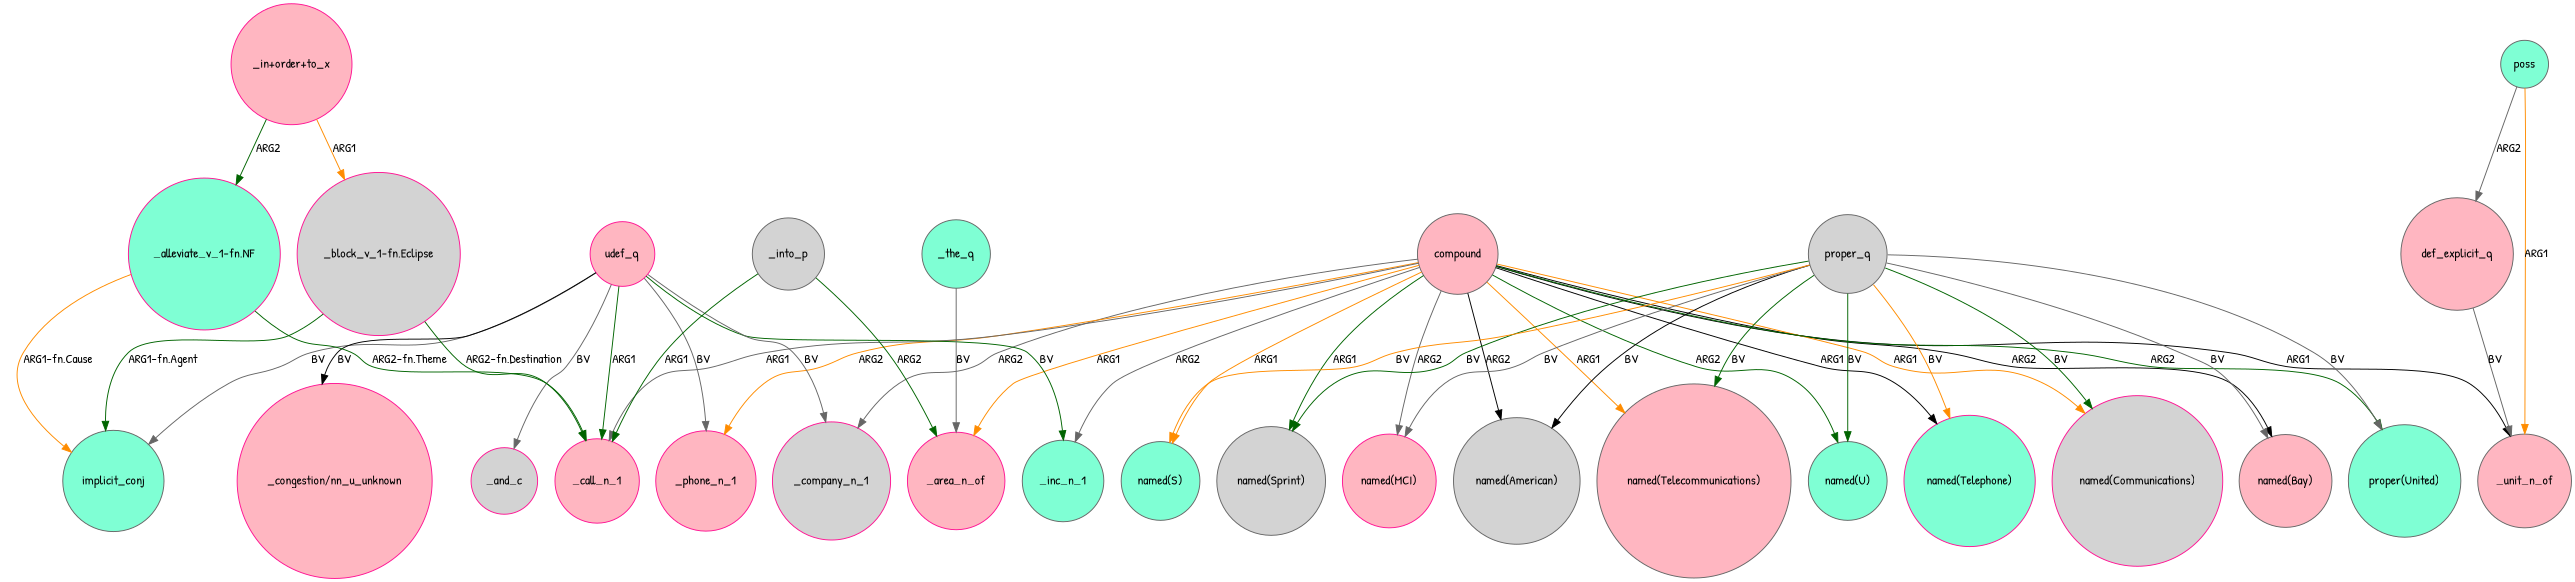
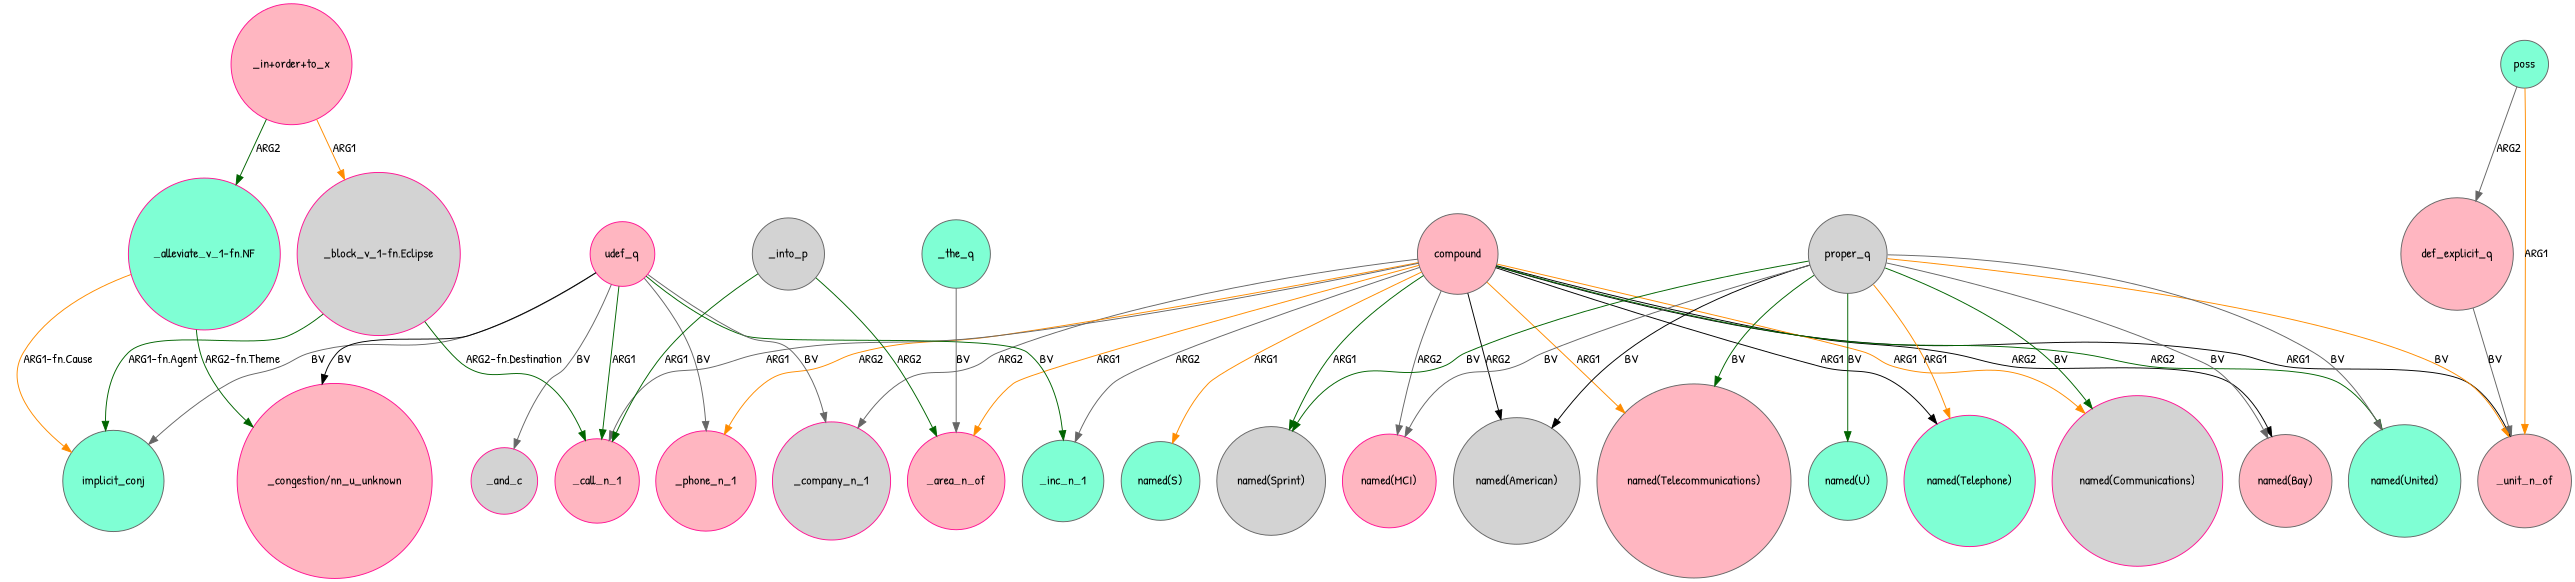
edge "proper_q" -> "named(S)": now "proper_q" -> "_unit_n_of"
edge "compound" -> "named(U)": removed, label "ARG2"
edge "proper_q" -> "named(Telephone)": label "BV" -> "ARG1"
edge "_alleviate_v_1-fn.NF" -> "_call_n_1": now "_alleviate_v_1-fn.NF" -> "_congestion/nn_u_unknown"
node "proper(United)": label "proper(United)" -> "named(United)"
